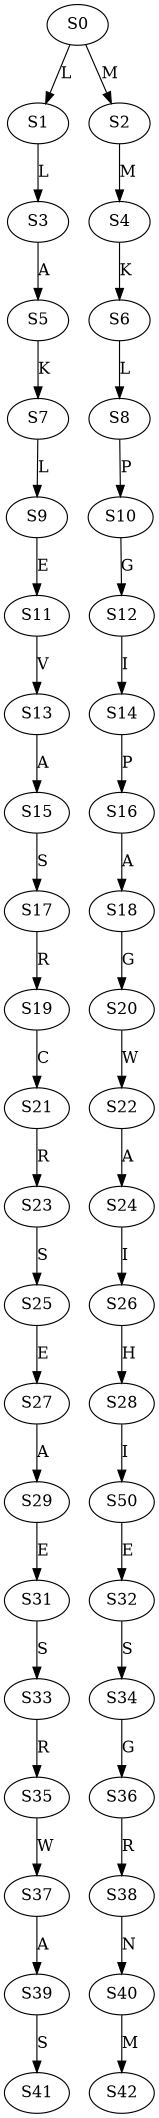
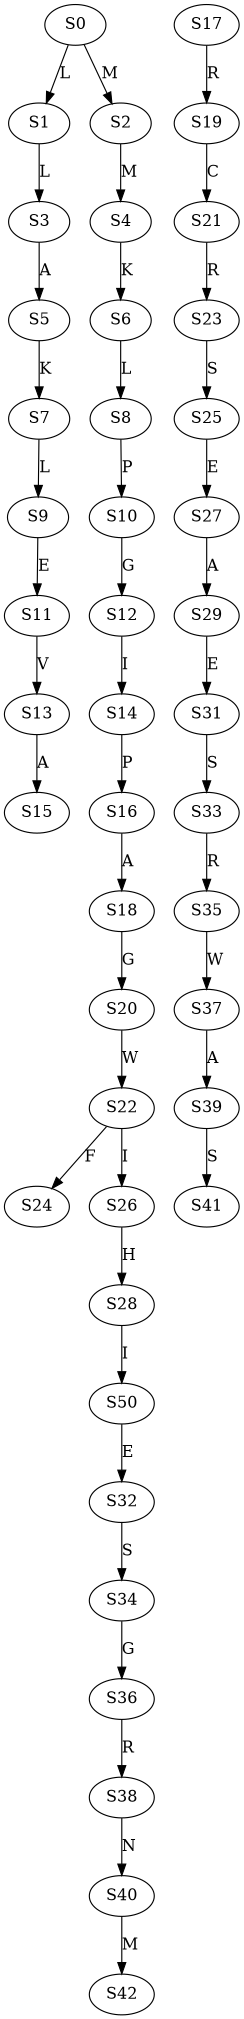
edge "S15" -> "S17": removed, label "S"
edge "S22" -> "S24": label "A" -> "F"
edge "S24" -> "S26": now "S22" -> "S26"
